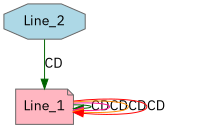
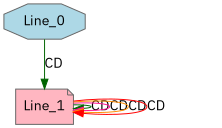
node "Line_2": label "Line_2" -> "Line_0"
